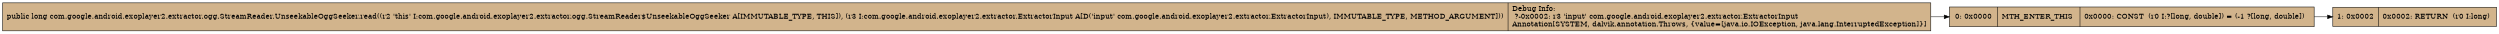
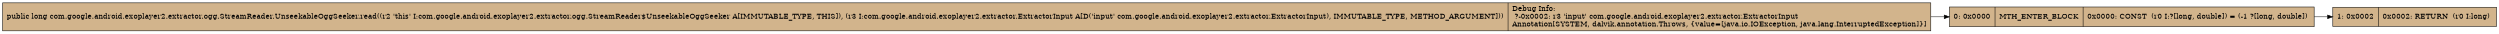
node "0: 0x0000": text "MTH_ENTER_THIS" -> "MTH_ENTER_BLOCK"
